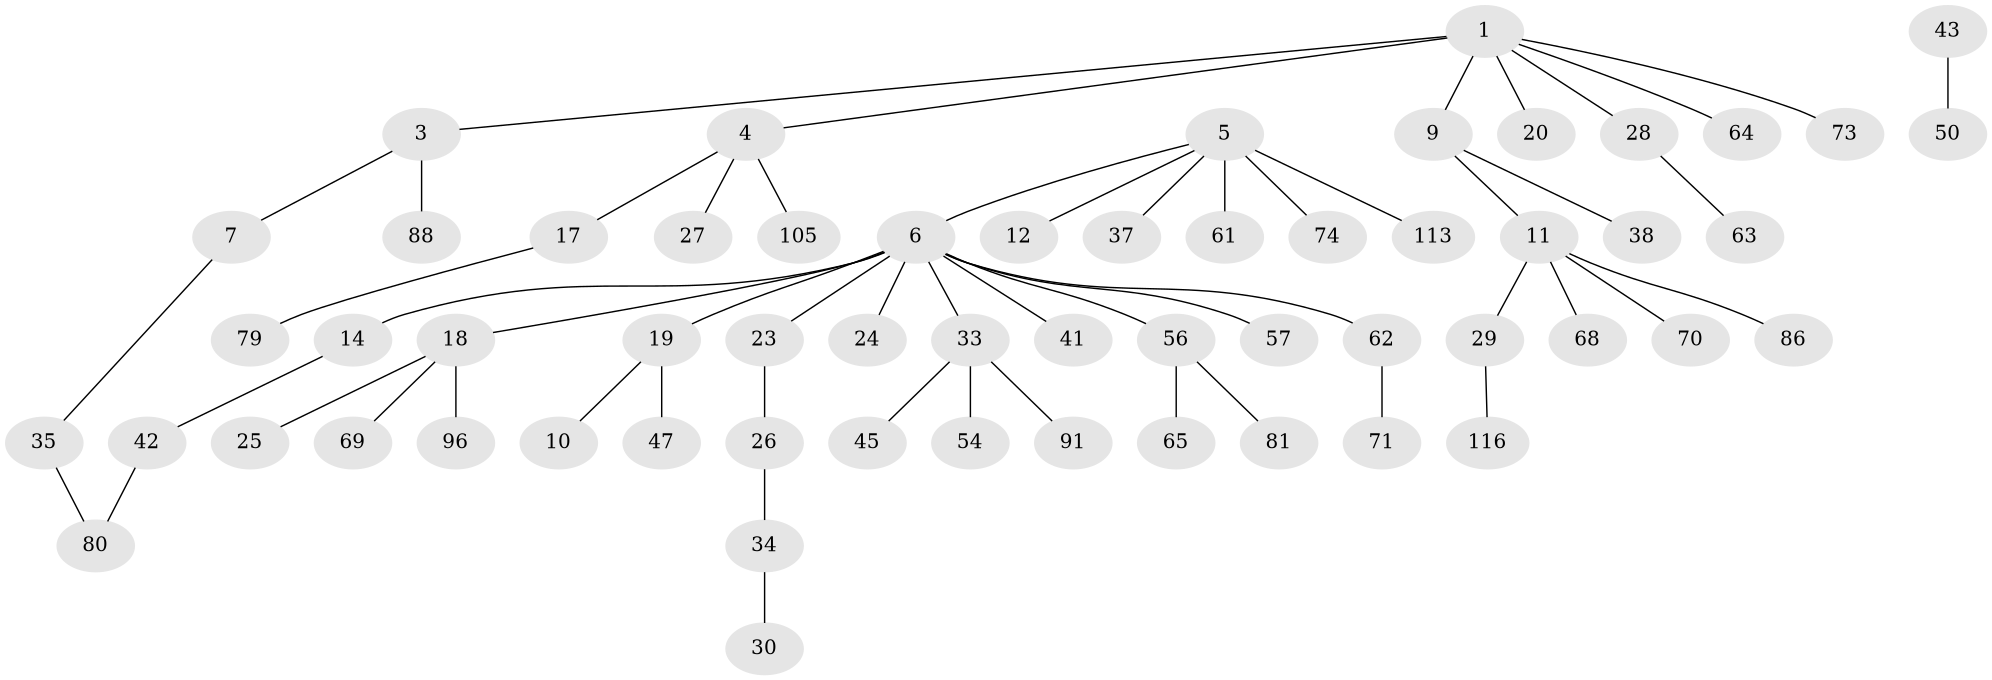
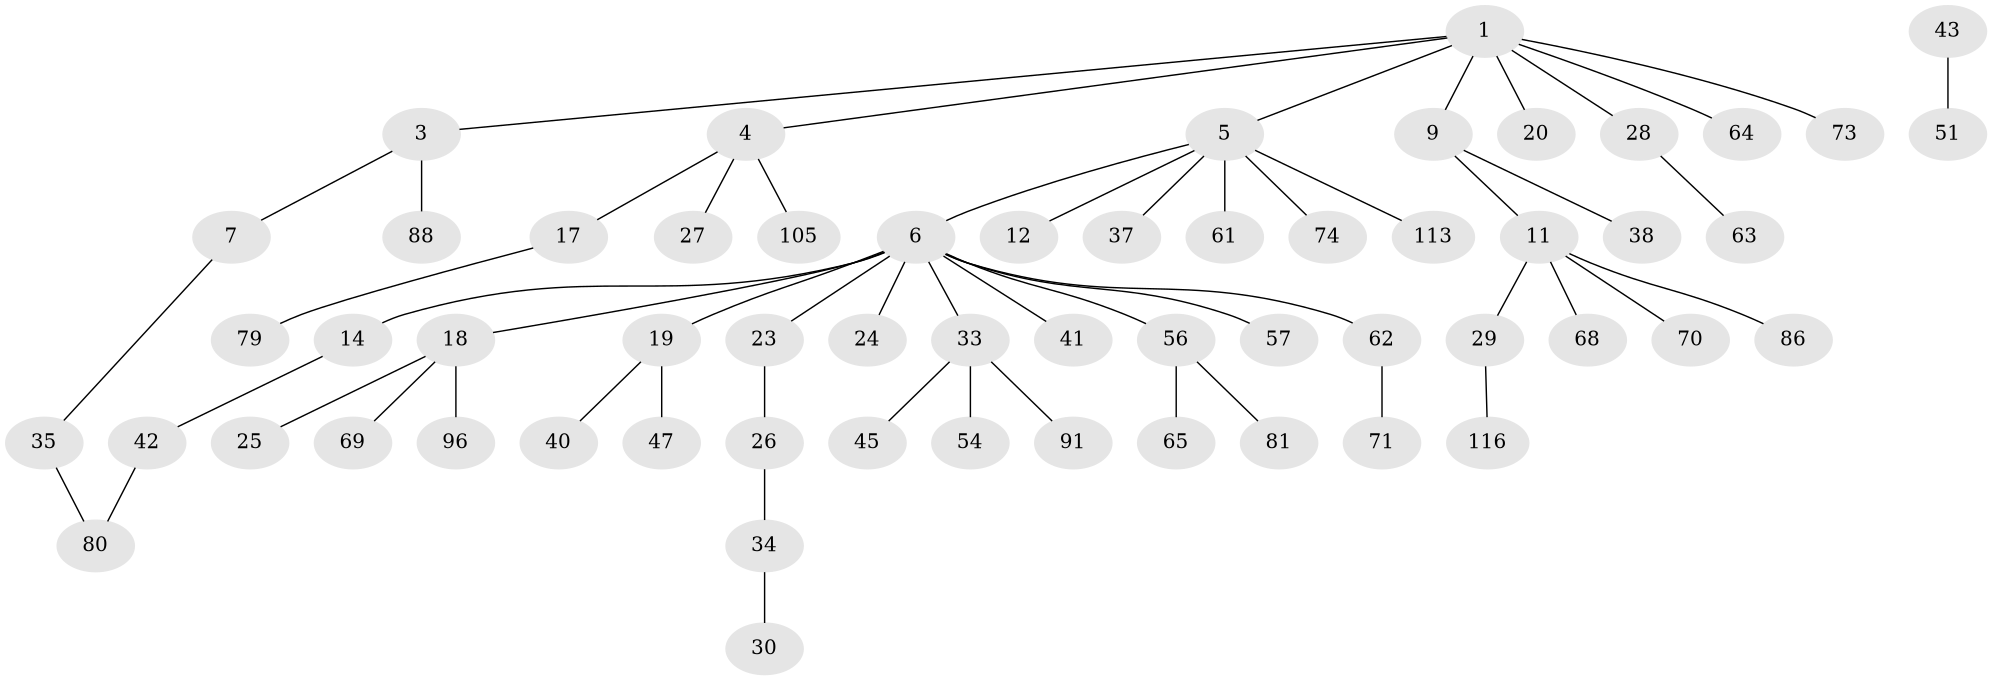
edge "1" -- "5": added
node "50": label "50" -> "51"
node "10": label "10" -> "40"
